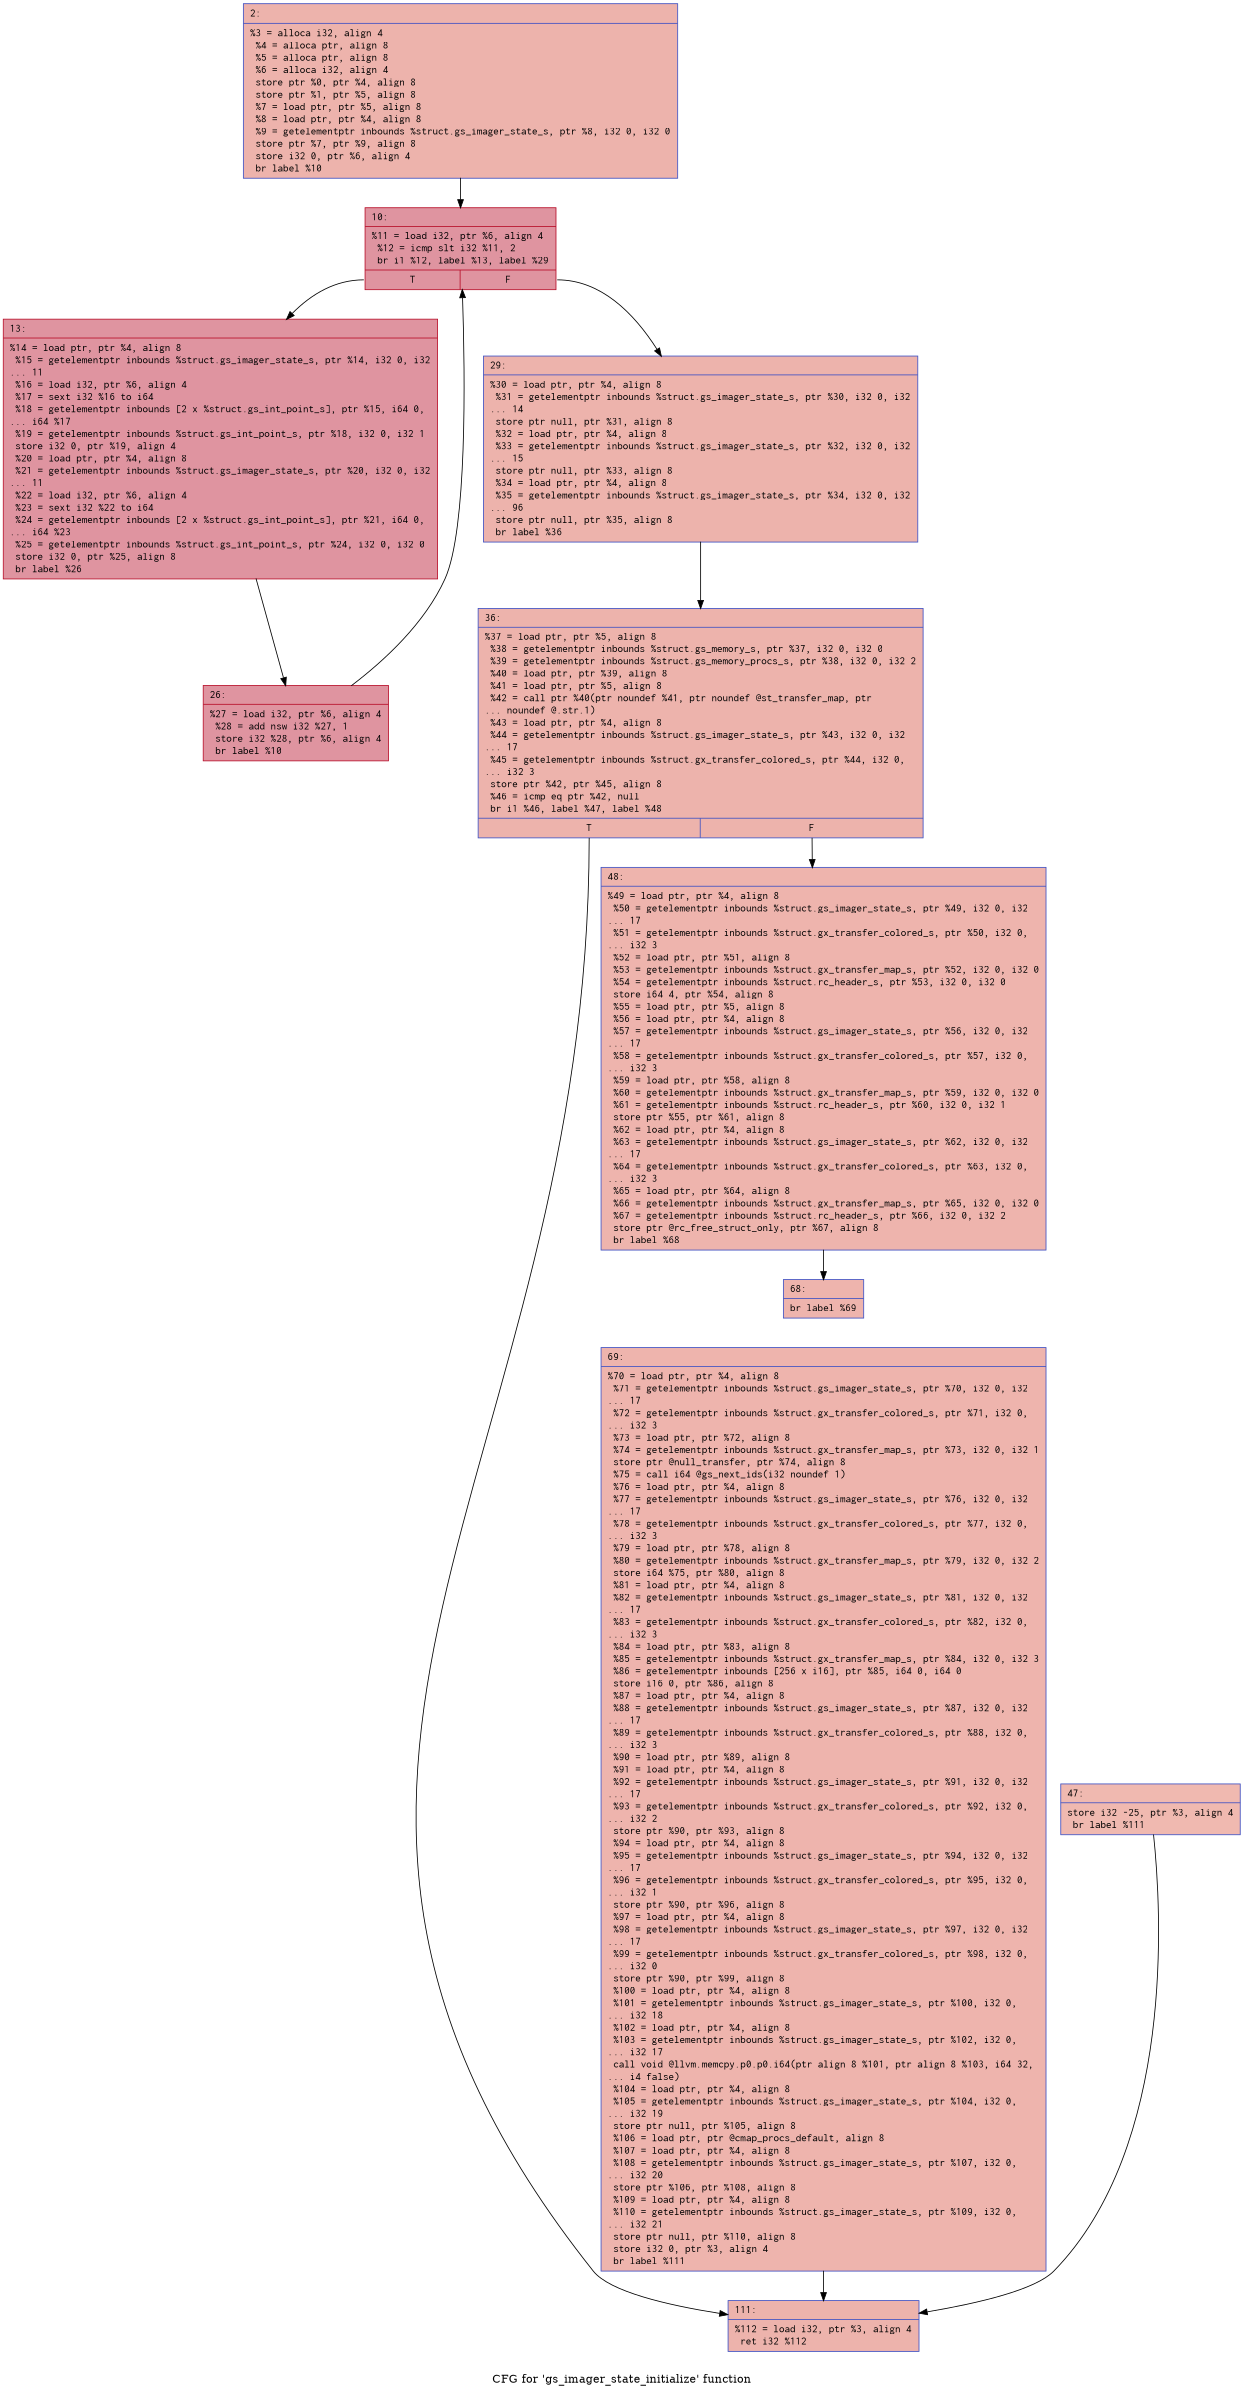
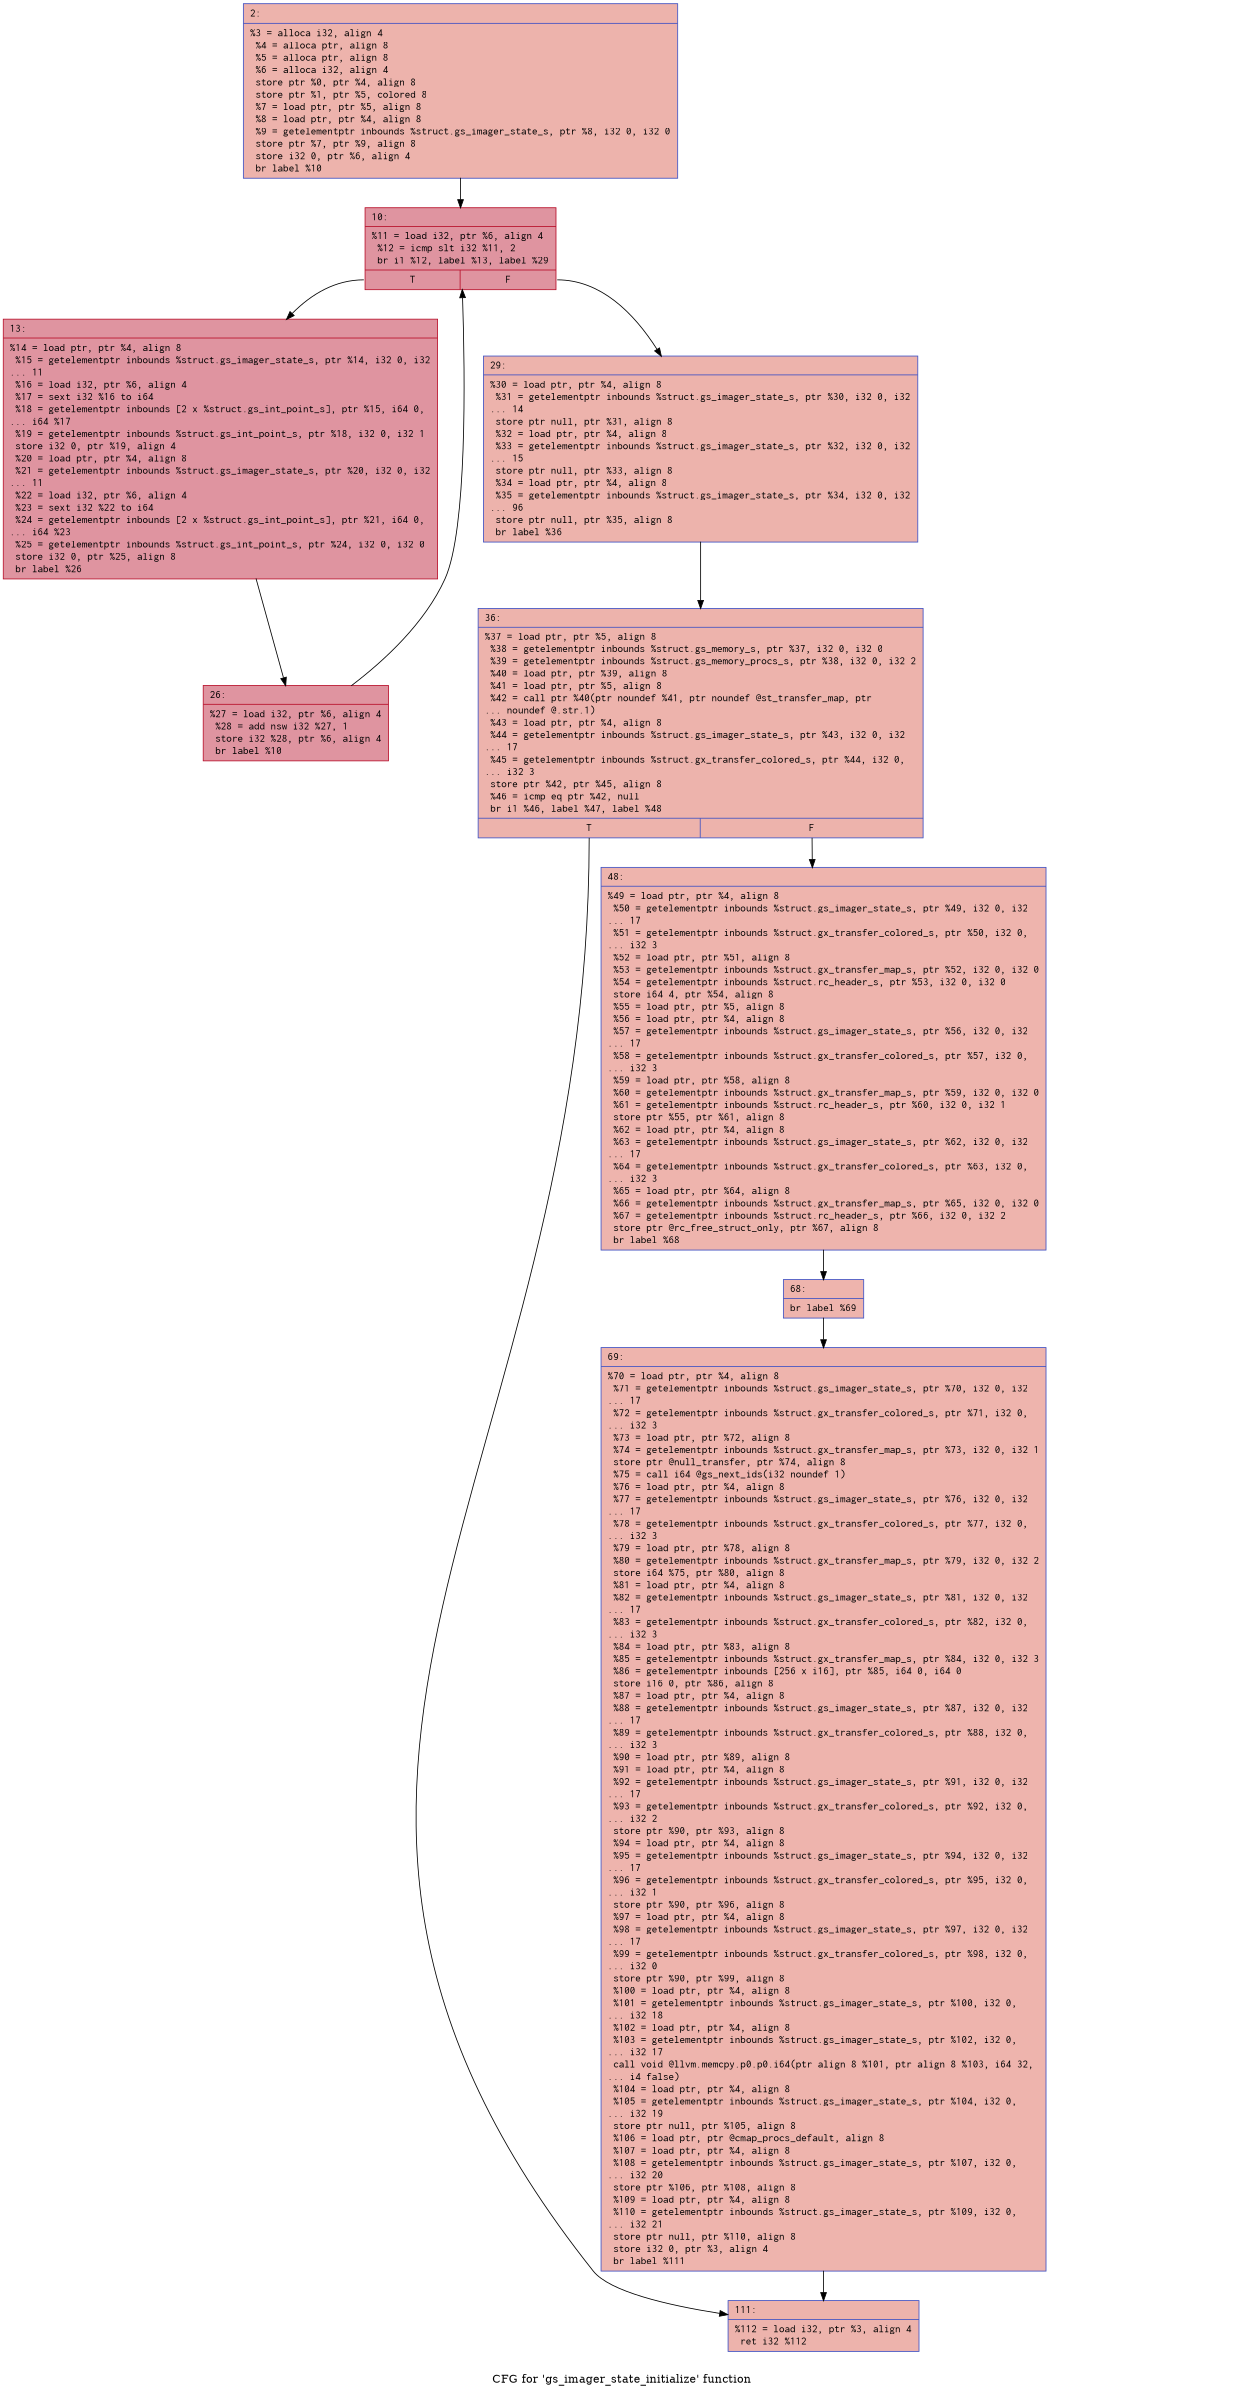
node "2:": text "store ptr %1, ptr %5, align 8" -> "store ptr %1, ptr %5, colored 8"
edge "68:" -> "69:": added
node "47:": removed
